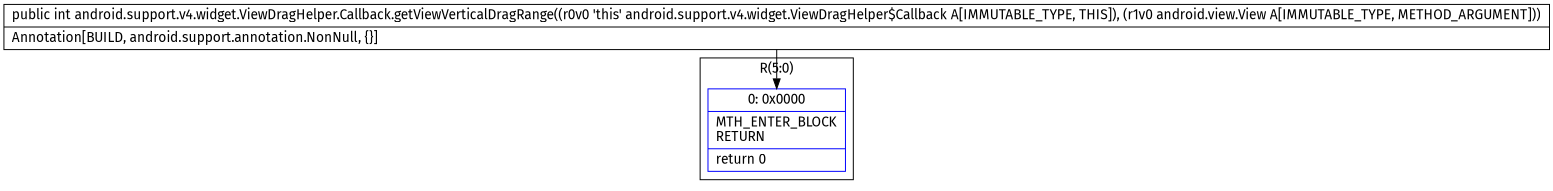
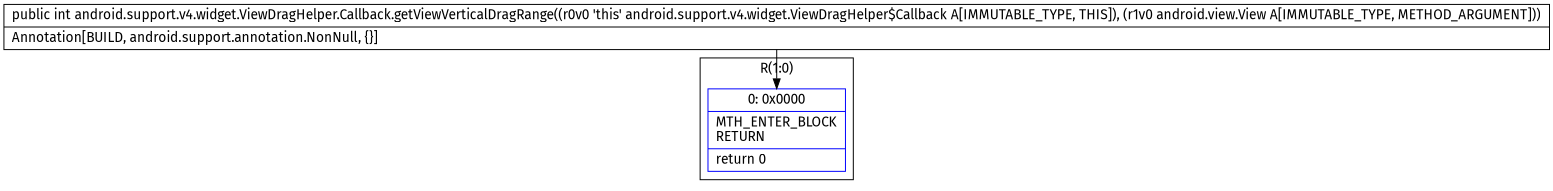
cluster "R(5:0)": label "R(5:0)" -> "R(1:0)"
